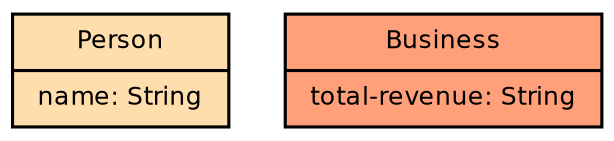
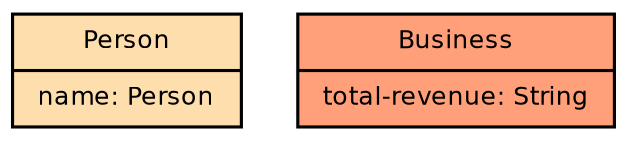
node "Person": text "name: String" -> "name: Person"
